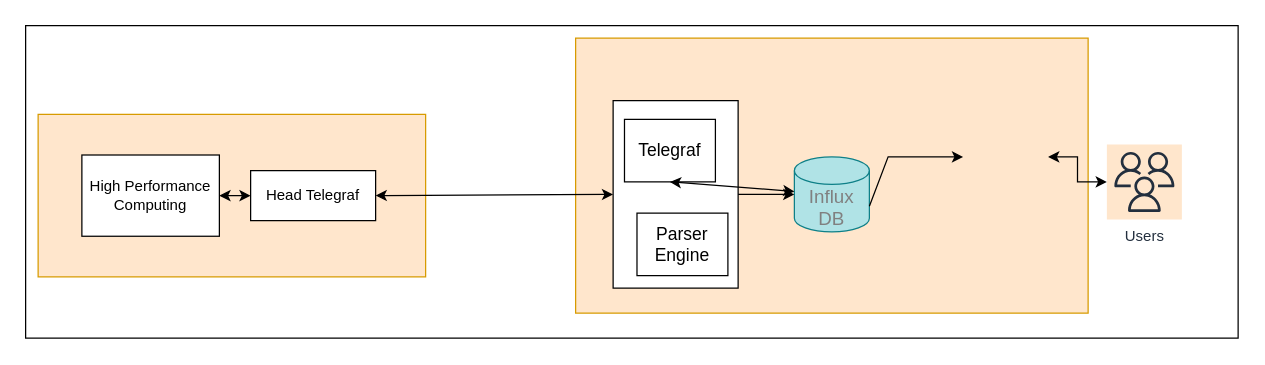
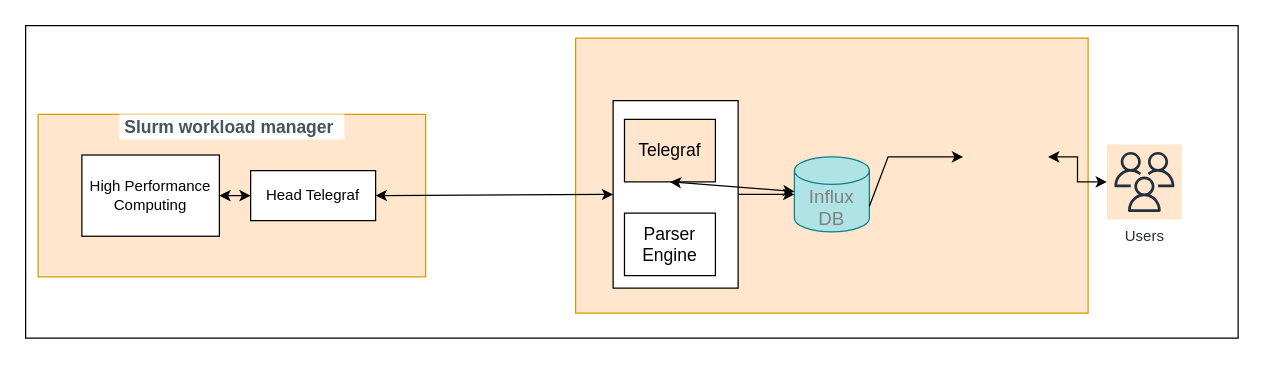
node "Slurm workload manager": added
node "Telegraf": fillcolor #ffffff -> #ffe6cc
node "Parser Engine": moved (682, 244) -> (670, 244)
